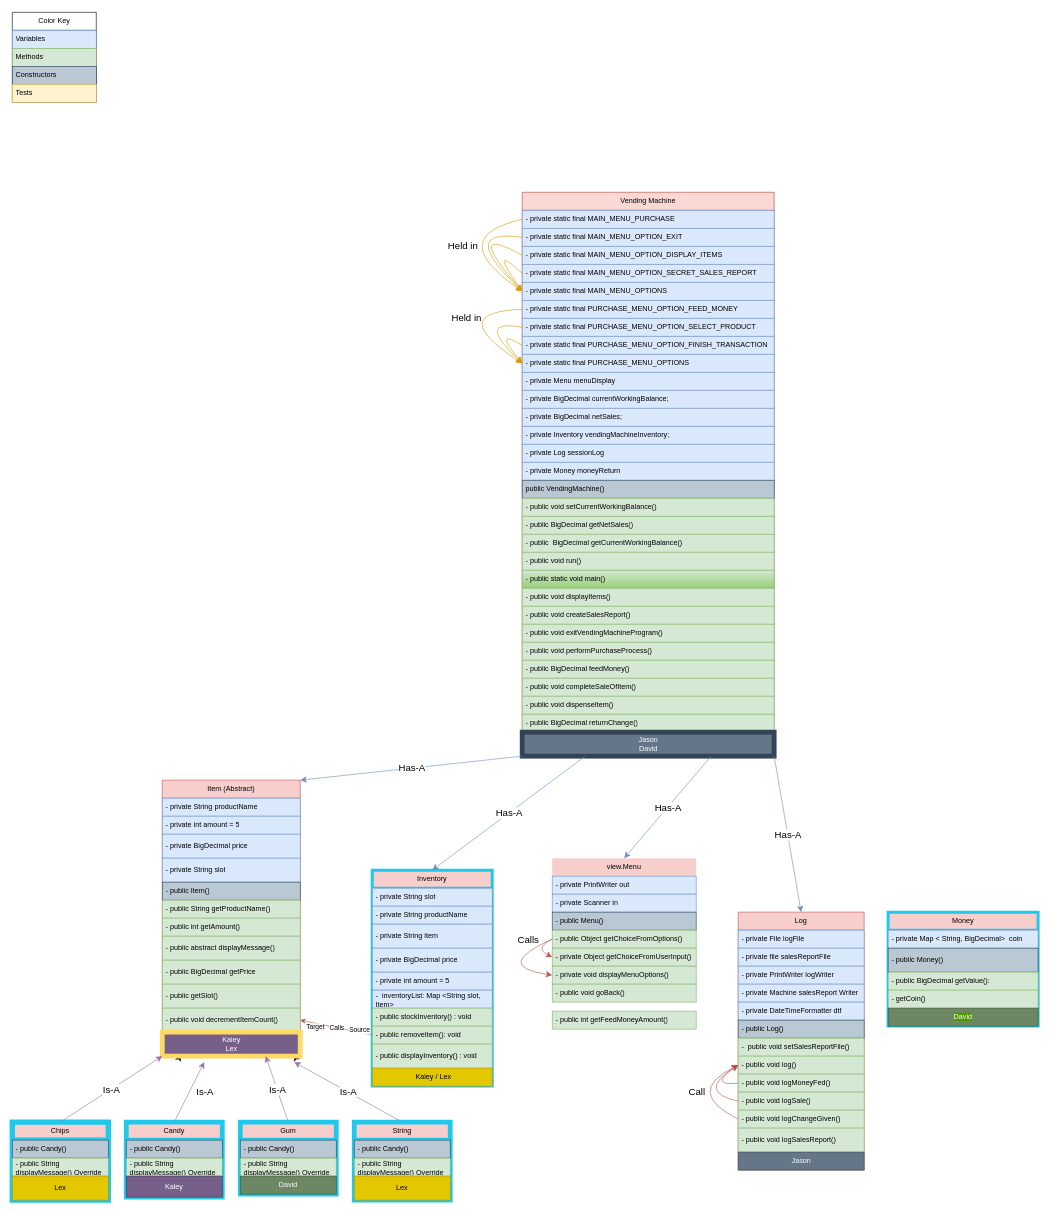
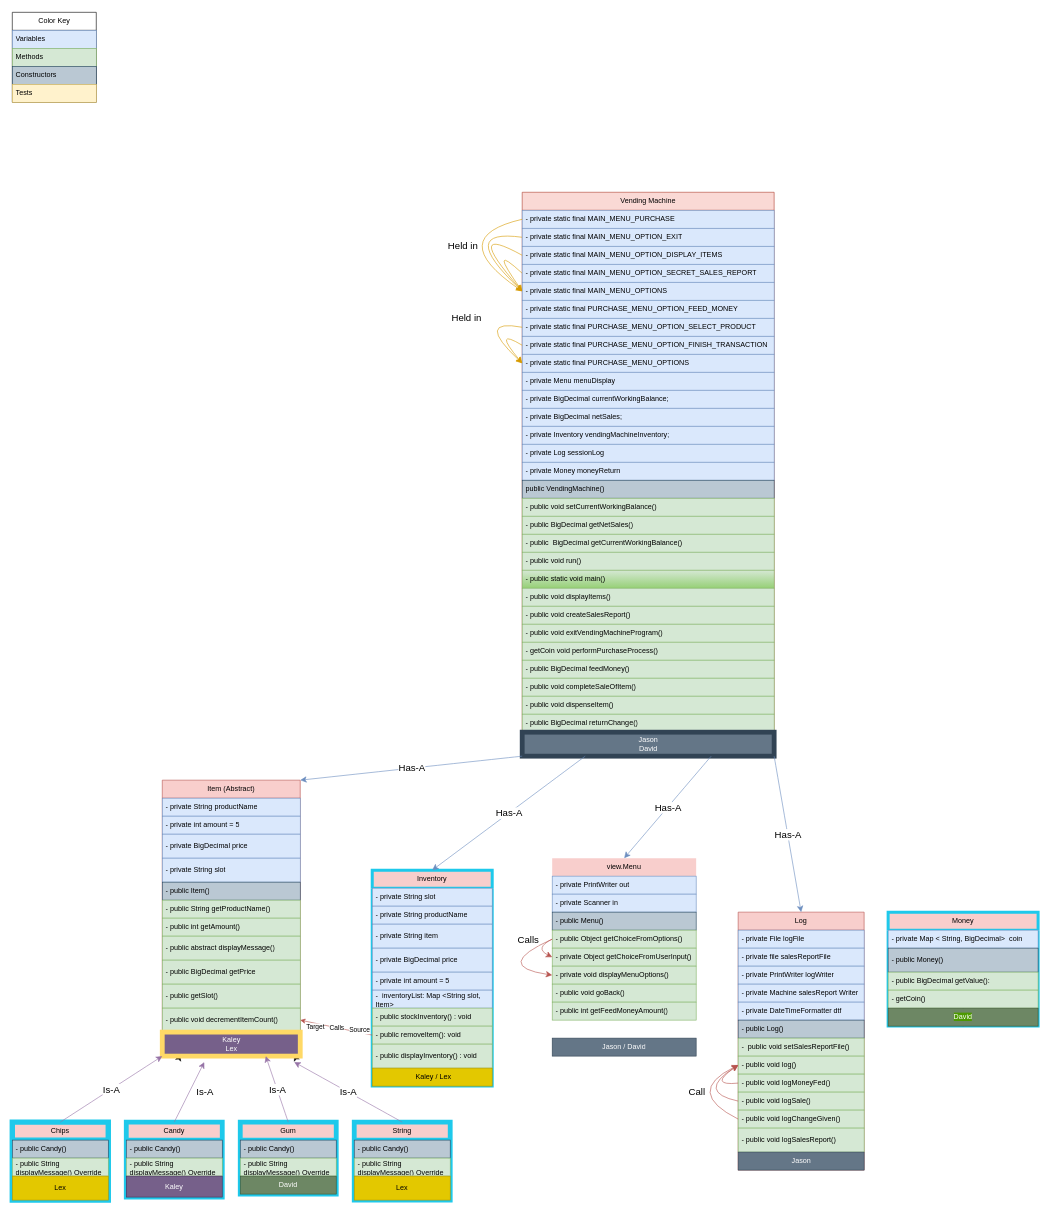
edge "- private static final PURCHASE_MENU_OPTION_FEED_MONEY" -> "- private static final PURCHASE_MENU_OPTIONS": removed
node "- public void performPurchaseProcess()": label "- public void performPurchaseProcess()" -> "- getCoin void performPurchaseProcess()"
node "- public int getFeedMoneyAmount()": moved (624, 1020) -> (624, 1011)
node "Jason / David": added
